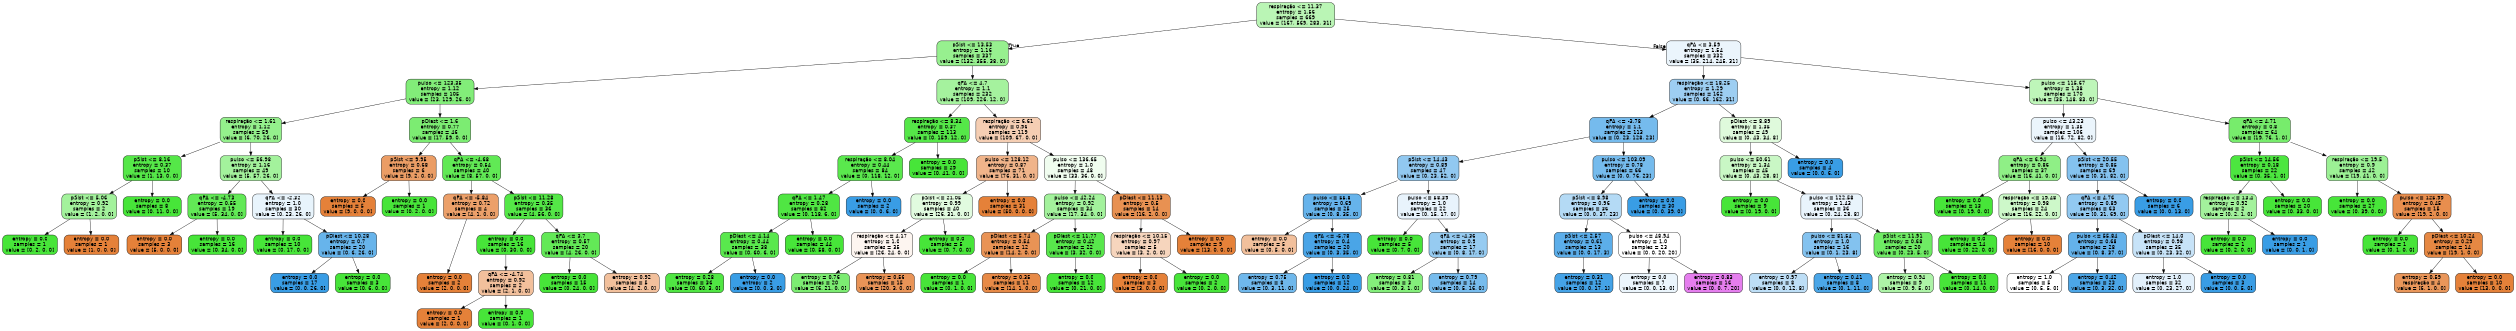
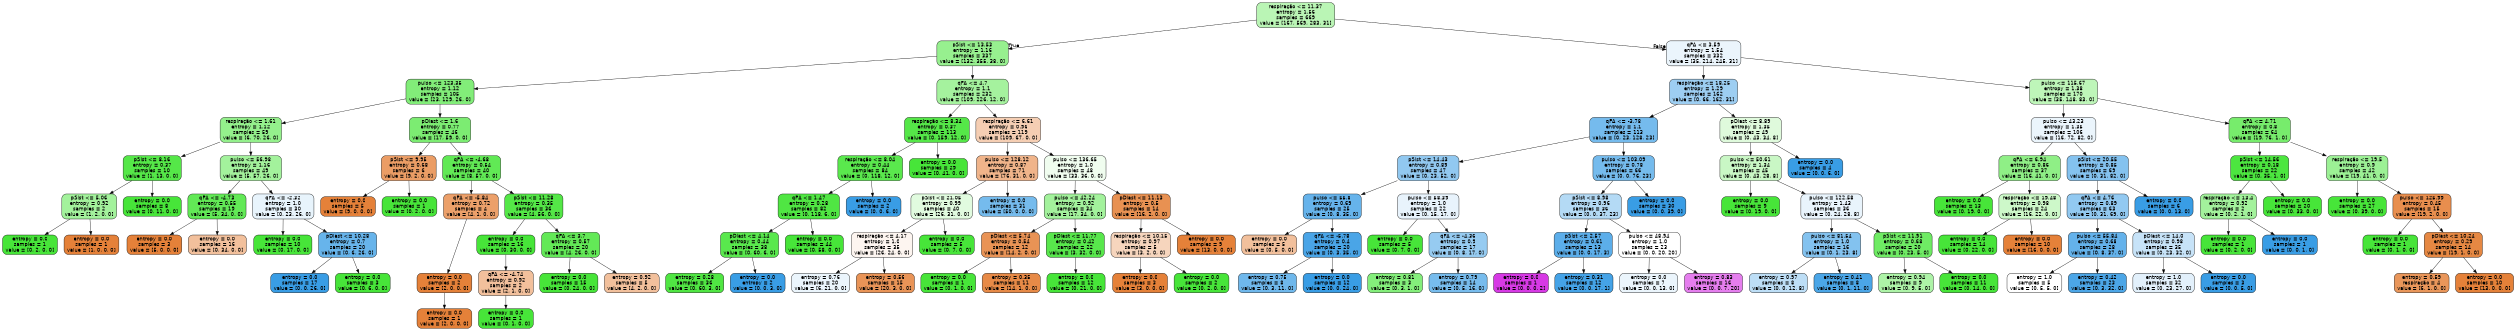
node "entropy = 0.0 samples = 31 value = [50, 0, 0, 0]": fillcolor #e58139 -> #75bbed
node "entropy = 0.0 samples = 16 value = [0, 34, 0, 0]": fillcolor #47e539 -> #f2c09c
node "entropy = 0.76 samples = 20 value = [6, 21, 0, 0]": fillcolor #7cec72 -> #ebf5fc
node "entropy = 0.0 samples = 1 value = [0, 0, 0, 2]": added
edge "qPA <= -4.74 entropy = 0.92 samples = 2 value = [2, 1, 0, 0]" -> "entropy = 0.0 samples = 1 value = [2, 0, 0, 0]": now "entropy = 0.0 samples = 2 value = [2, 0, 0, 0]" -> "entropy = 0.0 samples = 1 value = [2, 0, 0, 0]"
